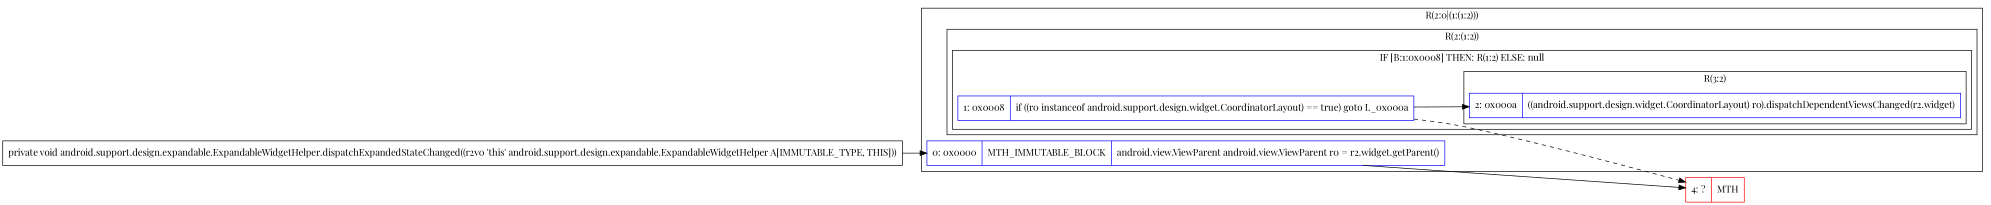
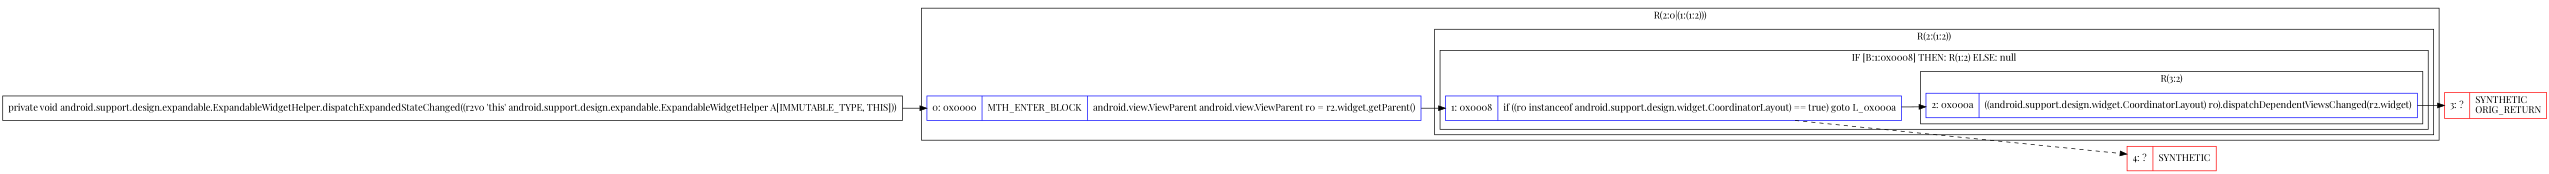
node "3: ?": added
node "0: 0x0000": text "MTH_IMMUTABLE_BLOCK" -> "MTH_ENTER_BLOCK"
edge "0: 0x0000" -> "4: ?": now "0: 0x0000" -> "1: 0x0008"
node "4: ?": text "MTH" -> "SYNTHETIC"
